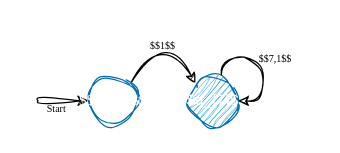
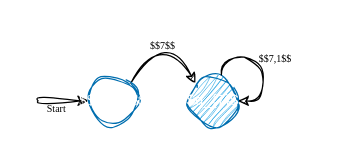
node "$$1$$": label "$$1$$" -> "$$7$$"
